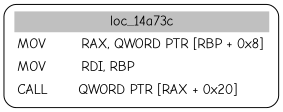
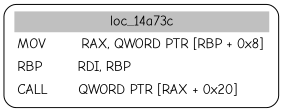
node "loc_14a73c": text "MOV        RDI, RBP" -> "RBP        RDI, RBP"
